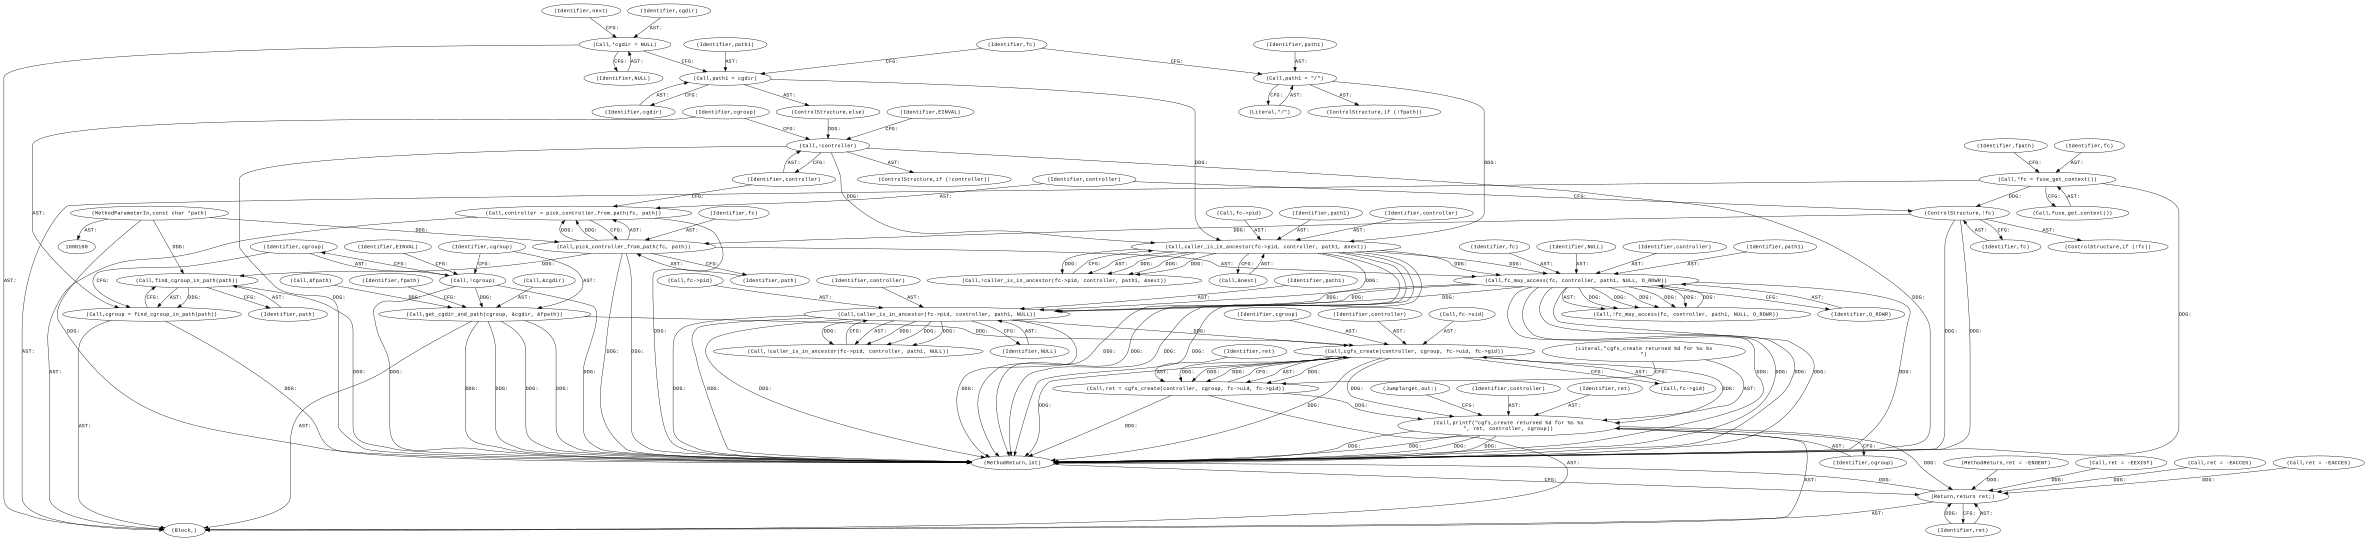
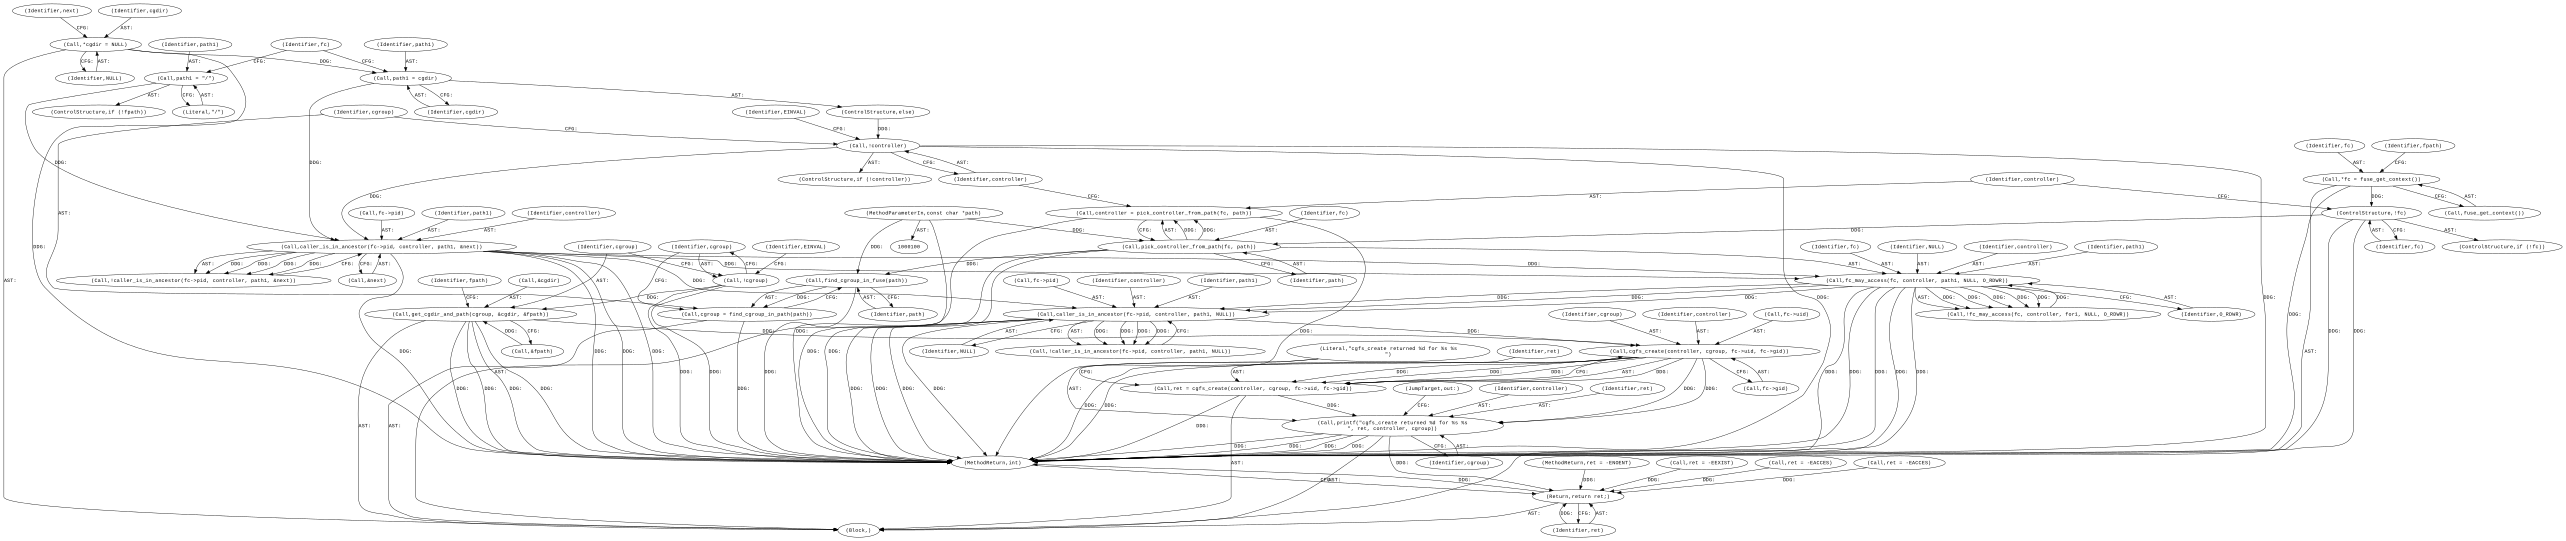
edge "(Call,*cgdir = NULL)" -> "(Call,path1 = cgdir)": label "CFG: " -> "DDG: "
node "(Call,find_cgroup_in_path(path))": label "(Call,find_cgroup_in_path(path))" -> "(Call,find_cgroup_in_fuse(path))"
node "(Call,!fc_may_access(fc, controller, path1, NULL, O_RDWR))": label "(Call,!fc_may_access(fc, controller, path1, NULL, O_RDWR))" -> "(Call,!fc_may_access(fc, controller, for1, NULL, O_RDWR))"
edge "(Call,get_cgdir_and_path(cgroup, &cgdir, &fpath))" -> "(Call,&fpath)": added, label "CFG:"
edge "(Call,*cgdir = NULL)" -> "(MethodReturn,int)": added, label "DDG:"
